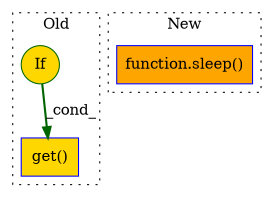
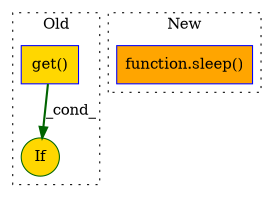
edge "If" -> "get()": reversed
